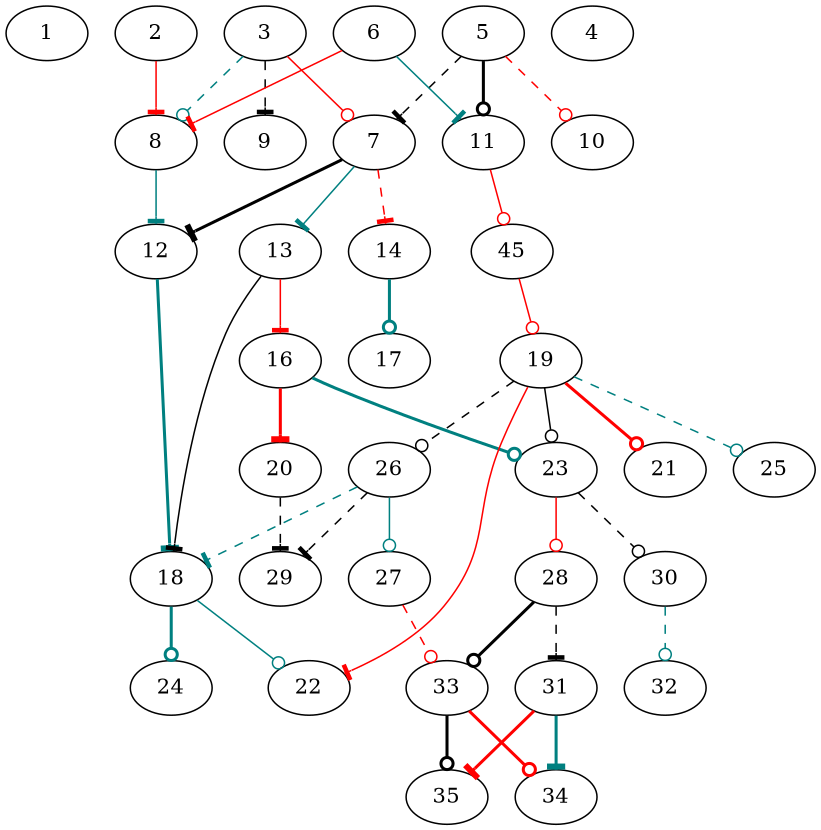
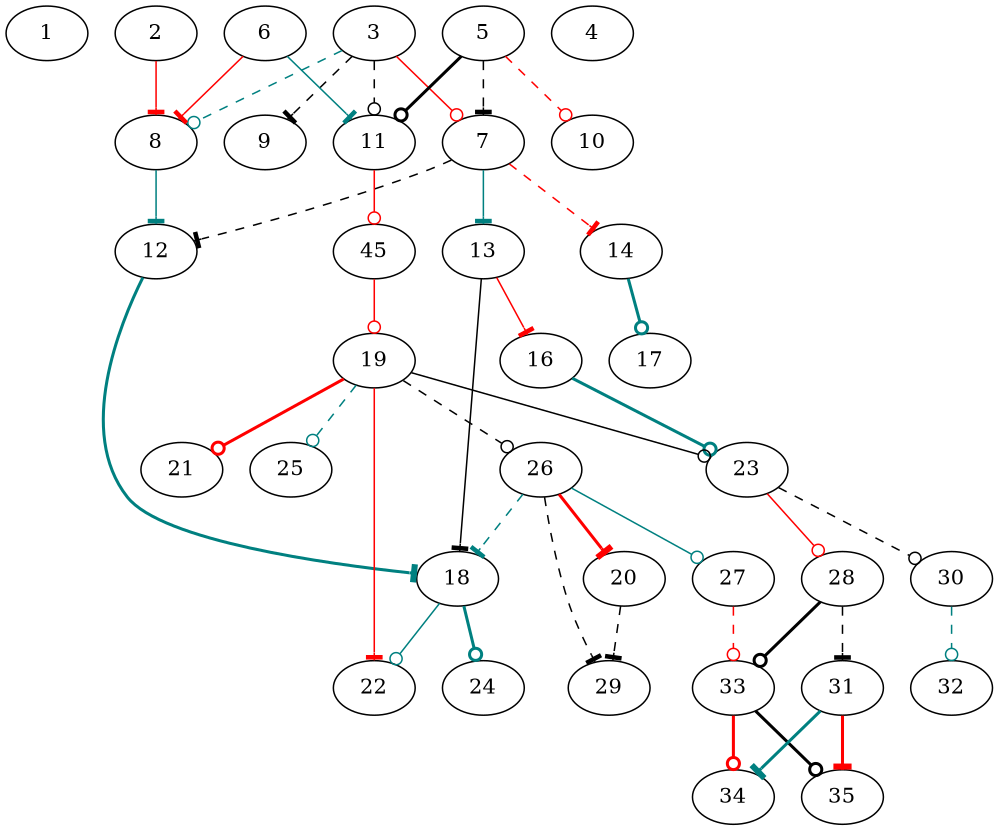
edge "3" -> "11": added
edge "7" -> "12": style bold -> dashed
edge "16" -> "20": now "26" -> "20"
